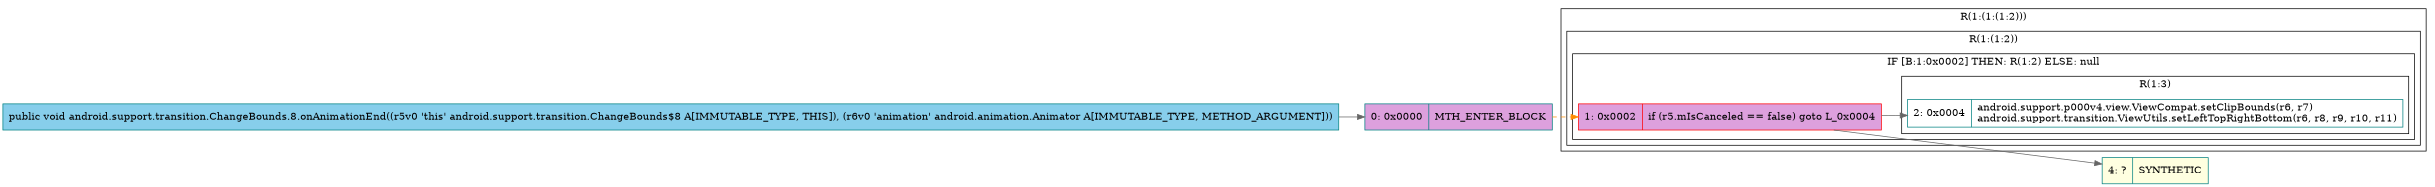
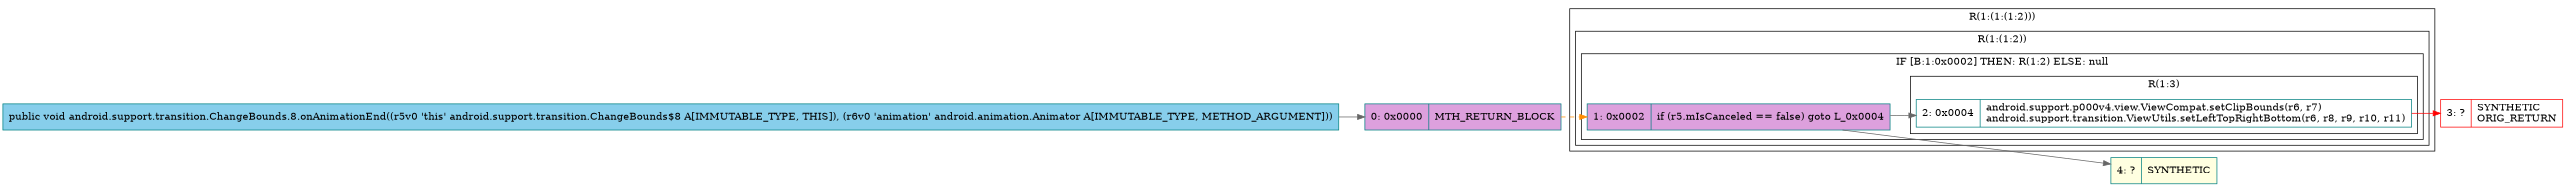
node "3: ?": added
node "0: 0x0000": text "MTH_ENTER_BLOCK" -> "MTH_RETURN_BLOCK"
node "1: 0x0002": color red -> teal
